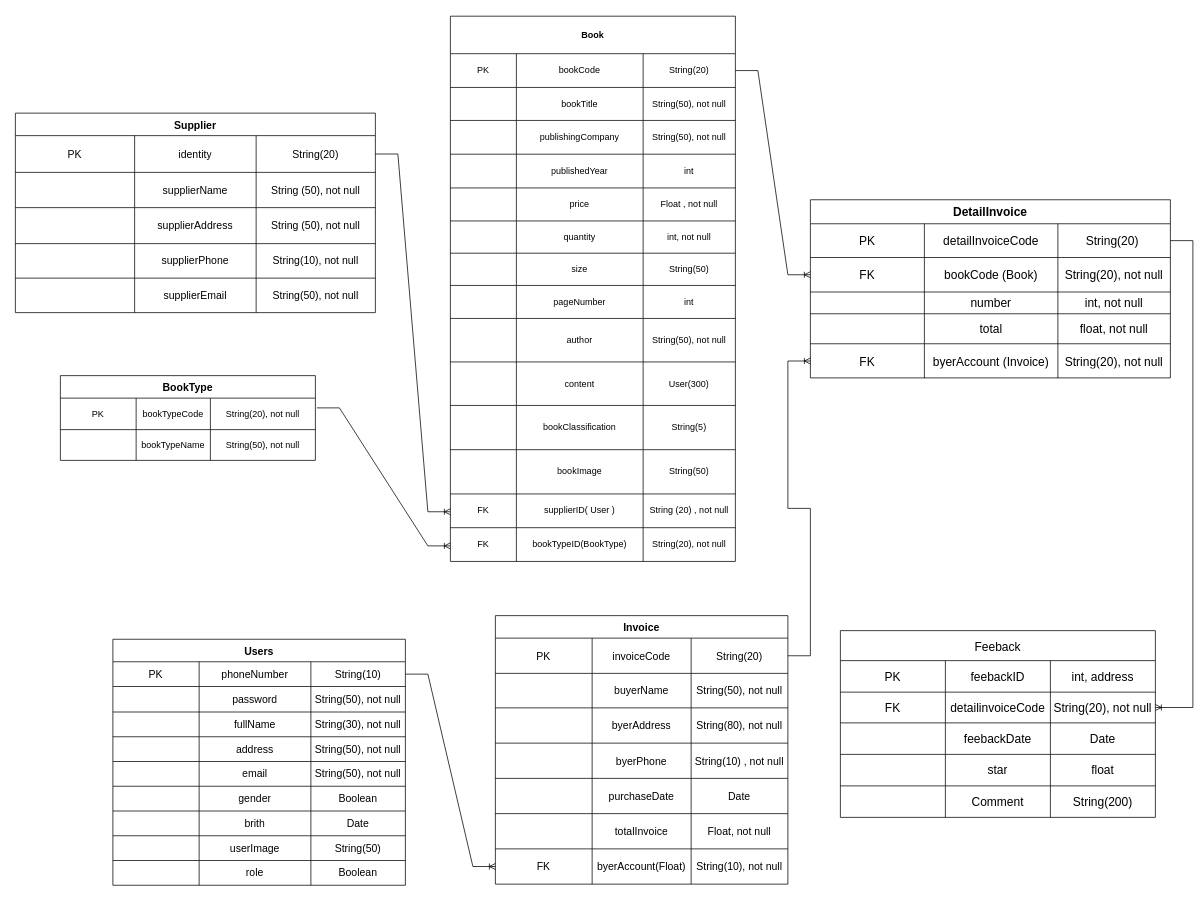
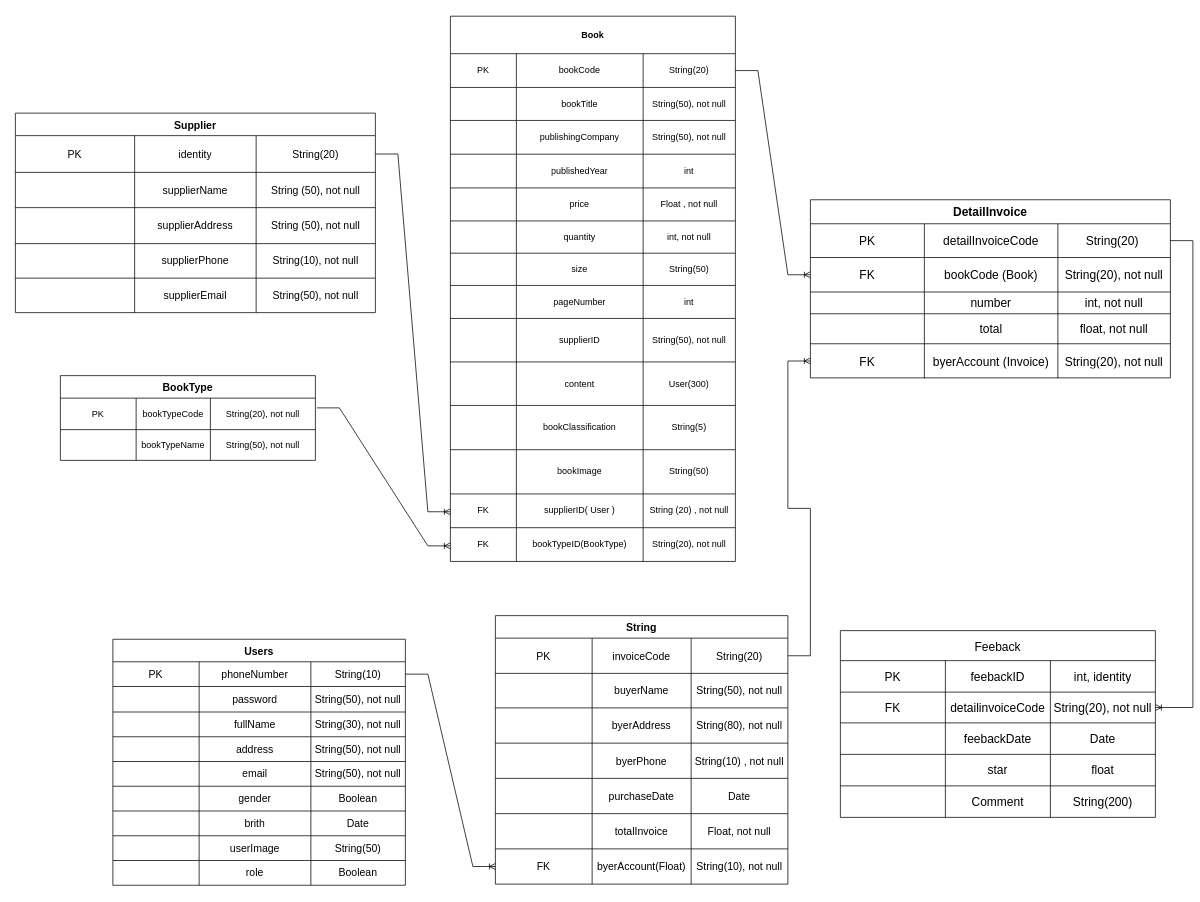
node "author": label "author" -> "supplierID"
node "Invoice": label "Invoice" -> "String"
node "int, address": label "int, address" -> "int, identity"
